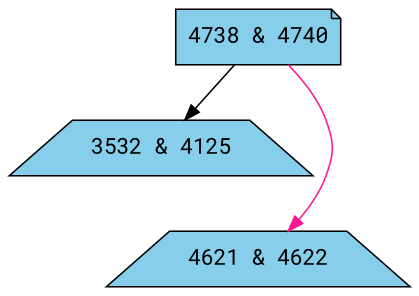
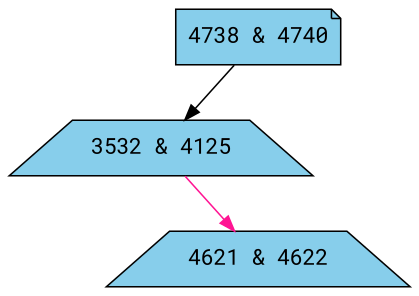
edge "4738 & 4740" -> "4621 & 4622": now "3532 & 4125" -> "4621 & 4622"
